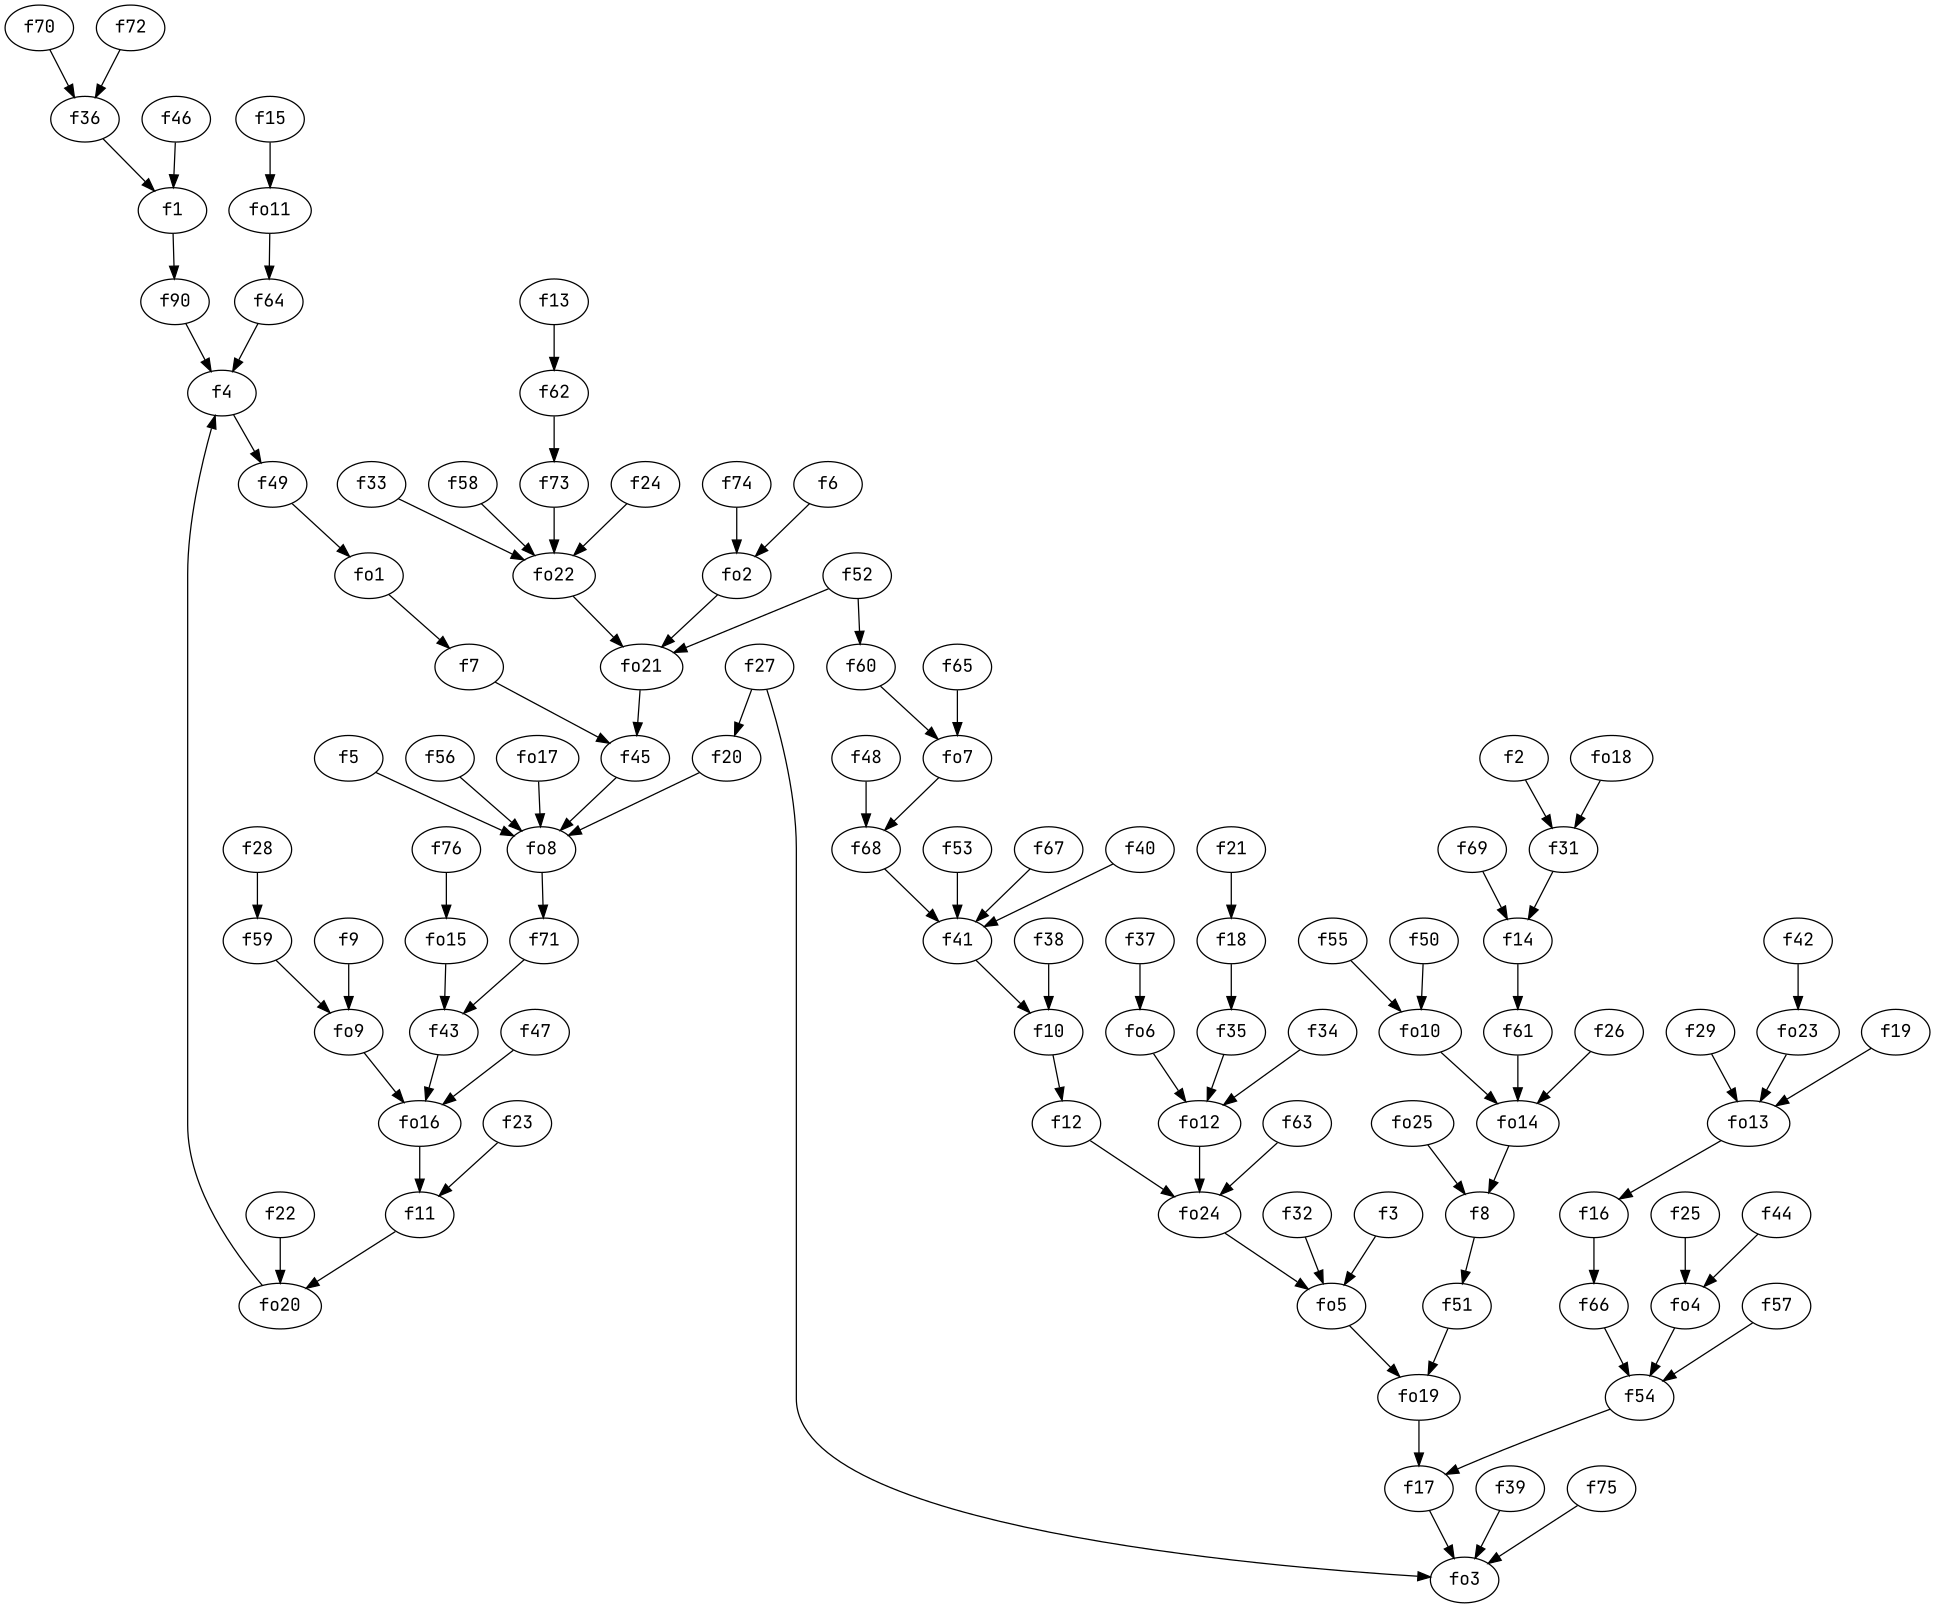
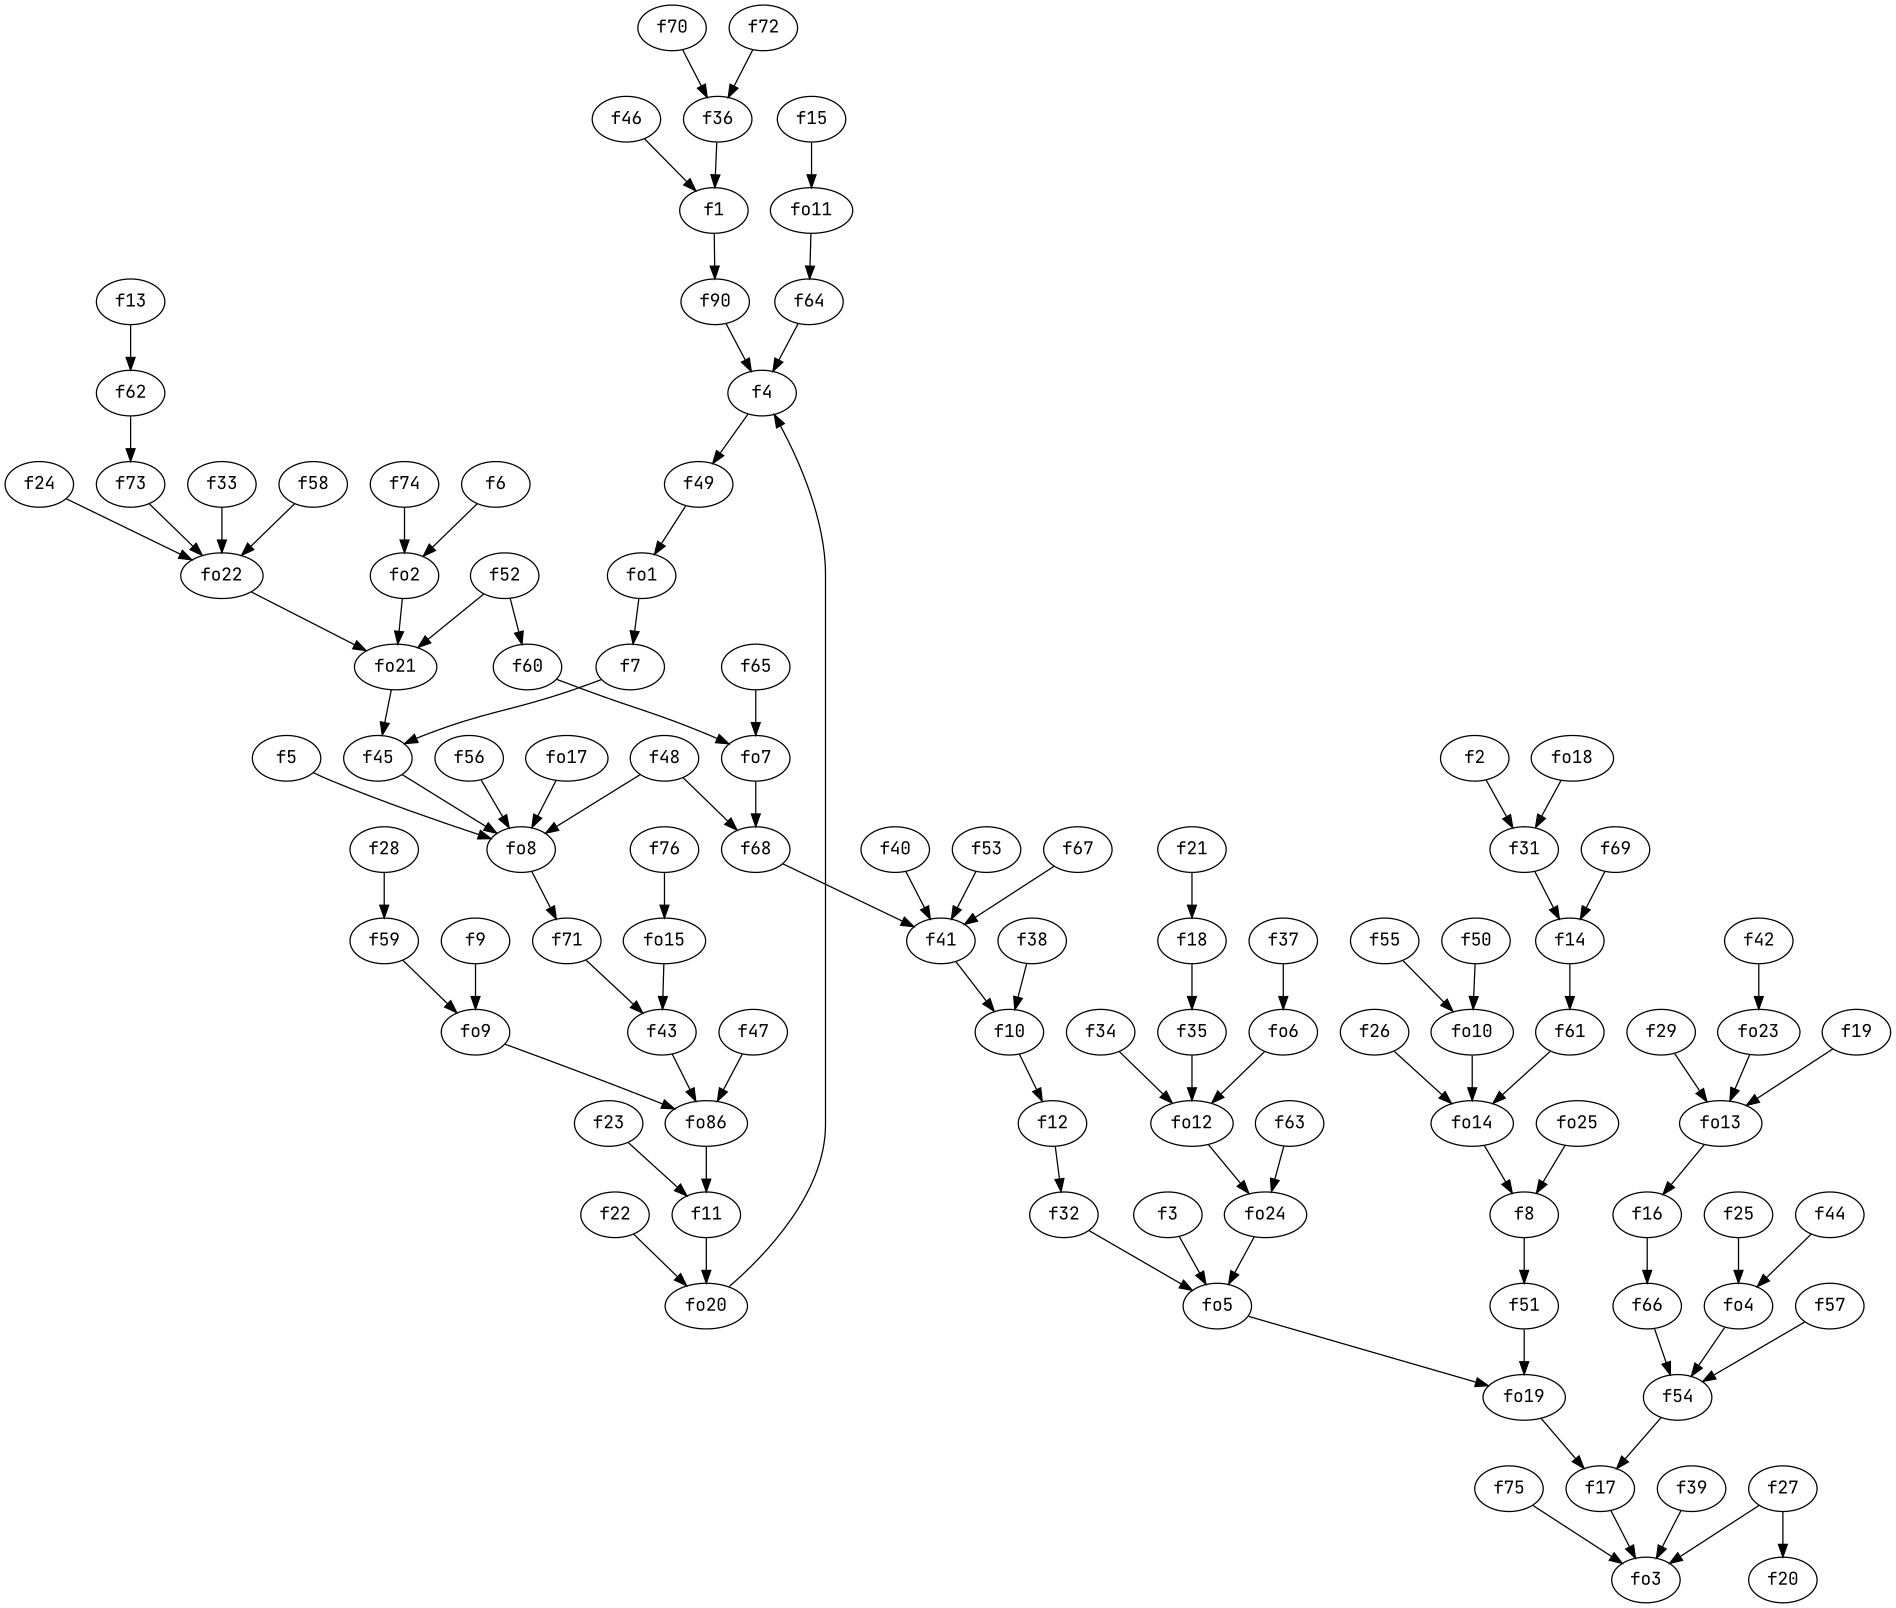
edge "f20" -> "fo8": now "f48" -> "fo8"
node "fo16": label "fo16" -> "fo86"
edge "f12" -> "fo24": now "f12" -> "f32"
